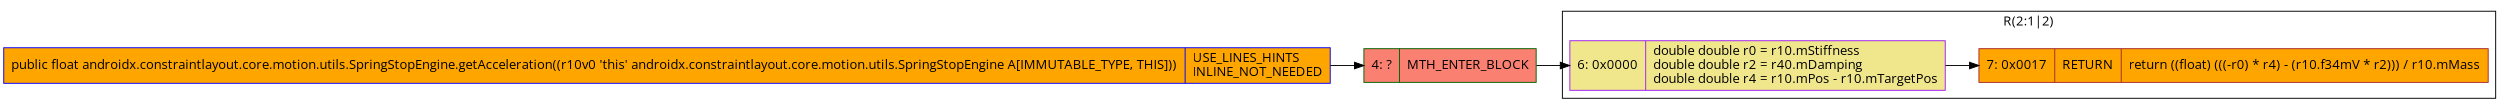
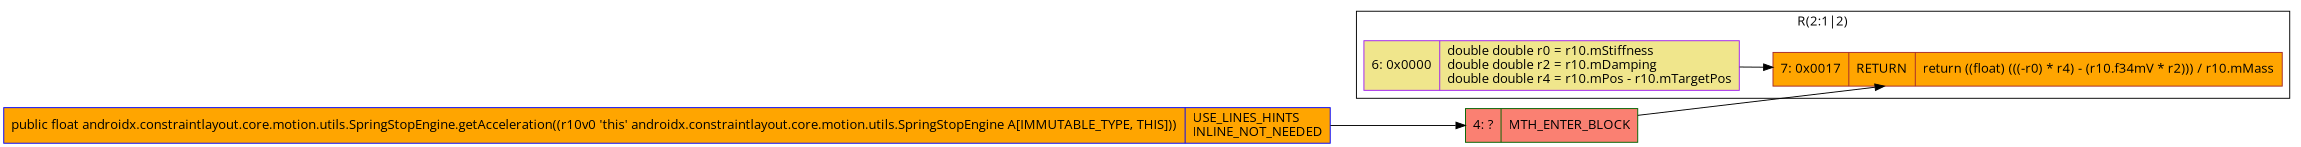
node "6: 0x0000": text "double double r2 = r40.mDamping" -> "double double r2 = r10.mDamping"
edge "4: ?" -> "6: 0x0000": now "4: ?" -> "7: 0x0017"
